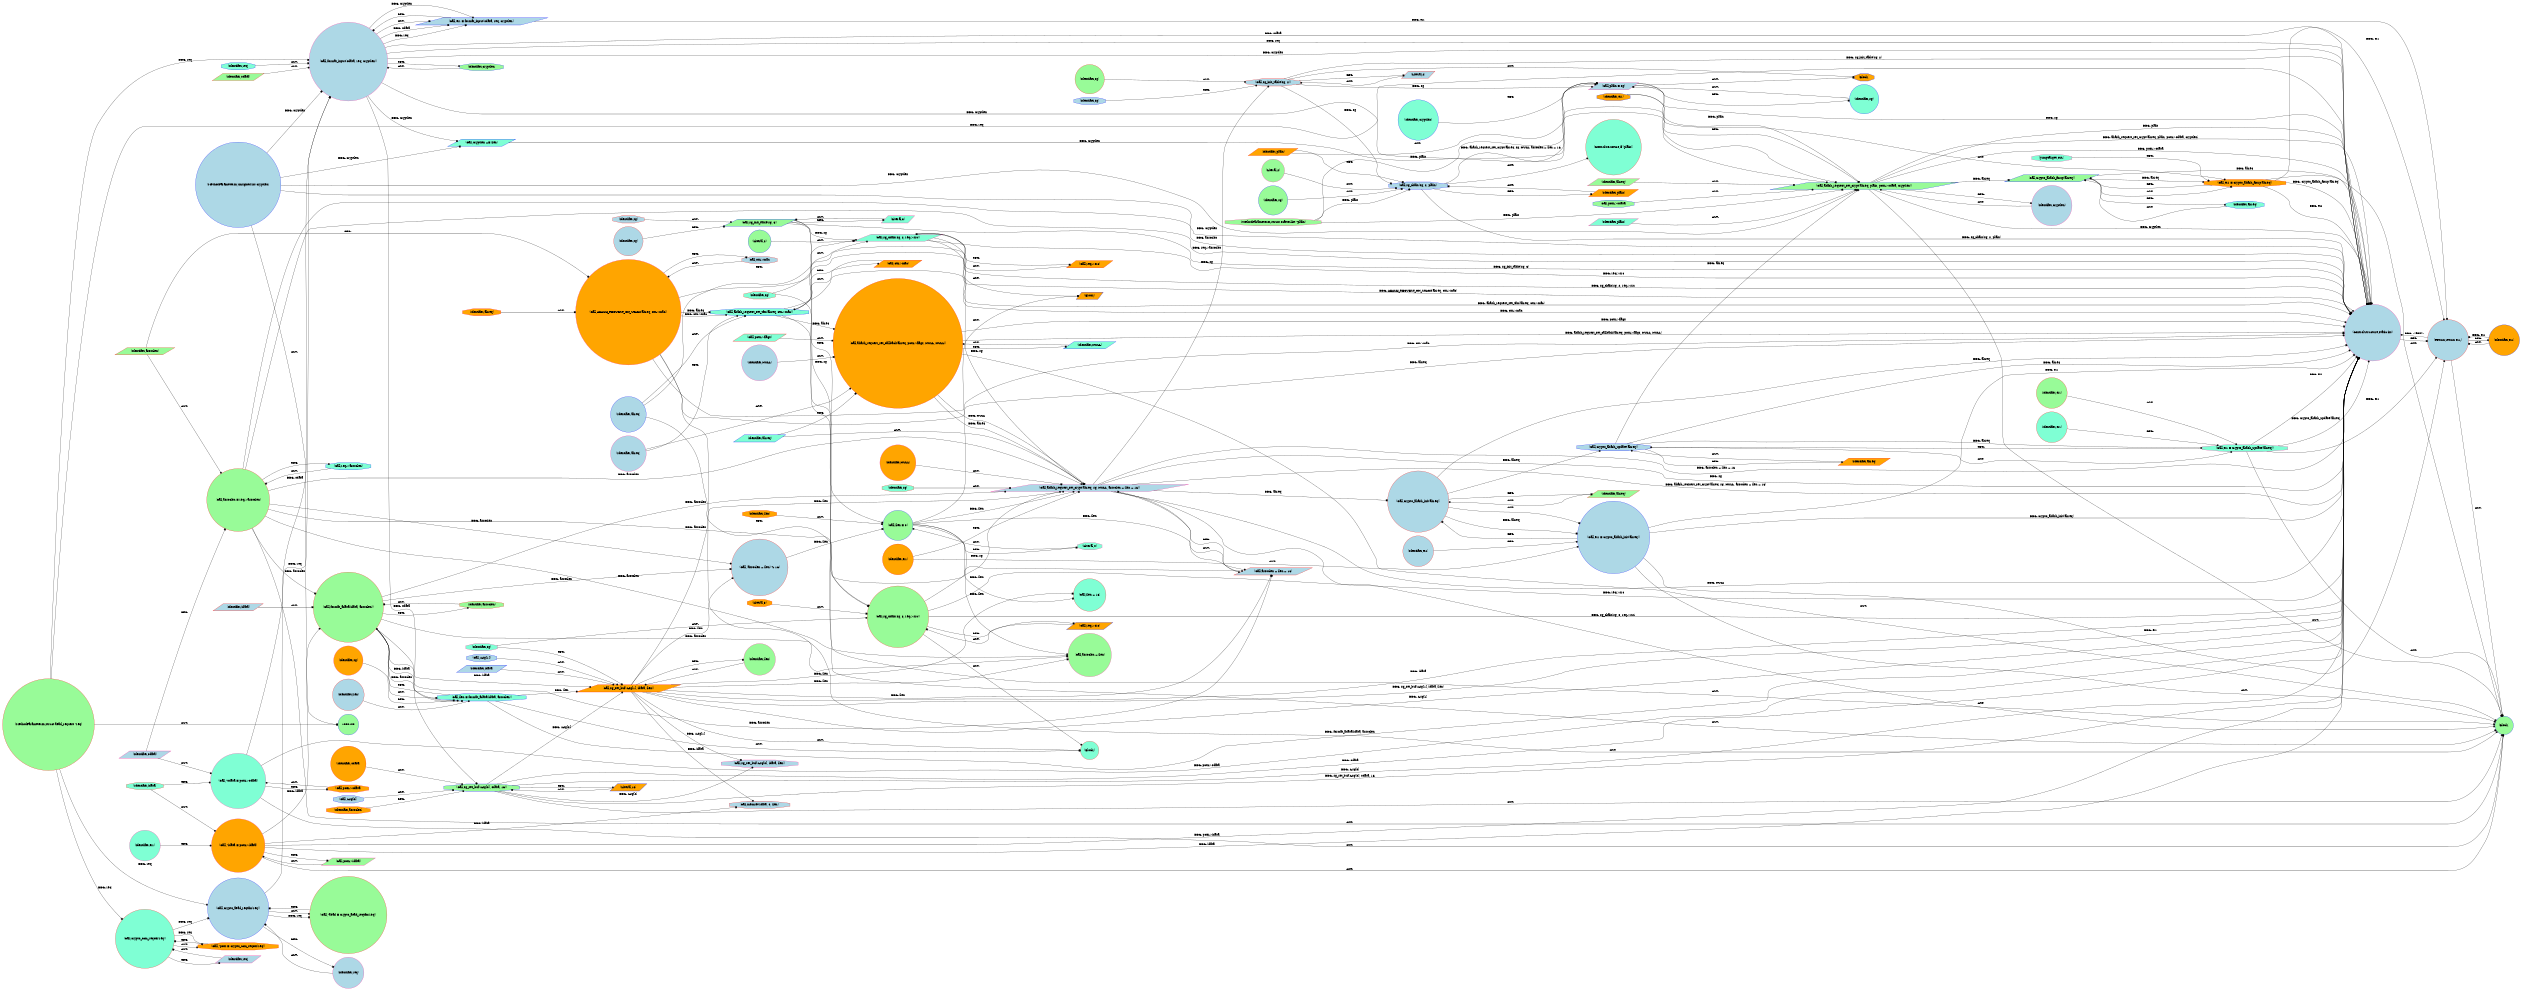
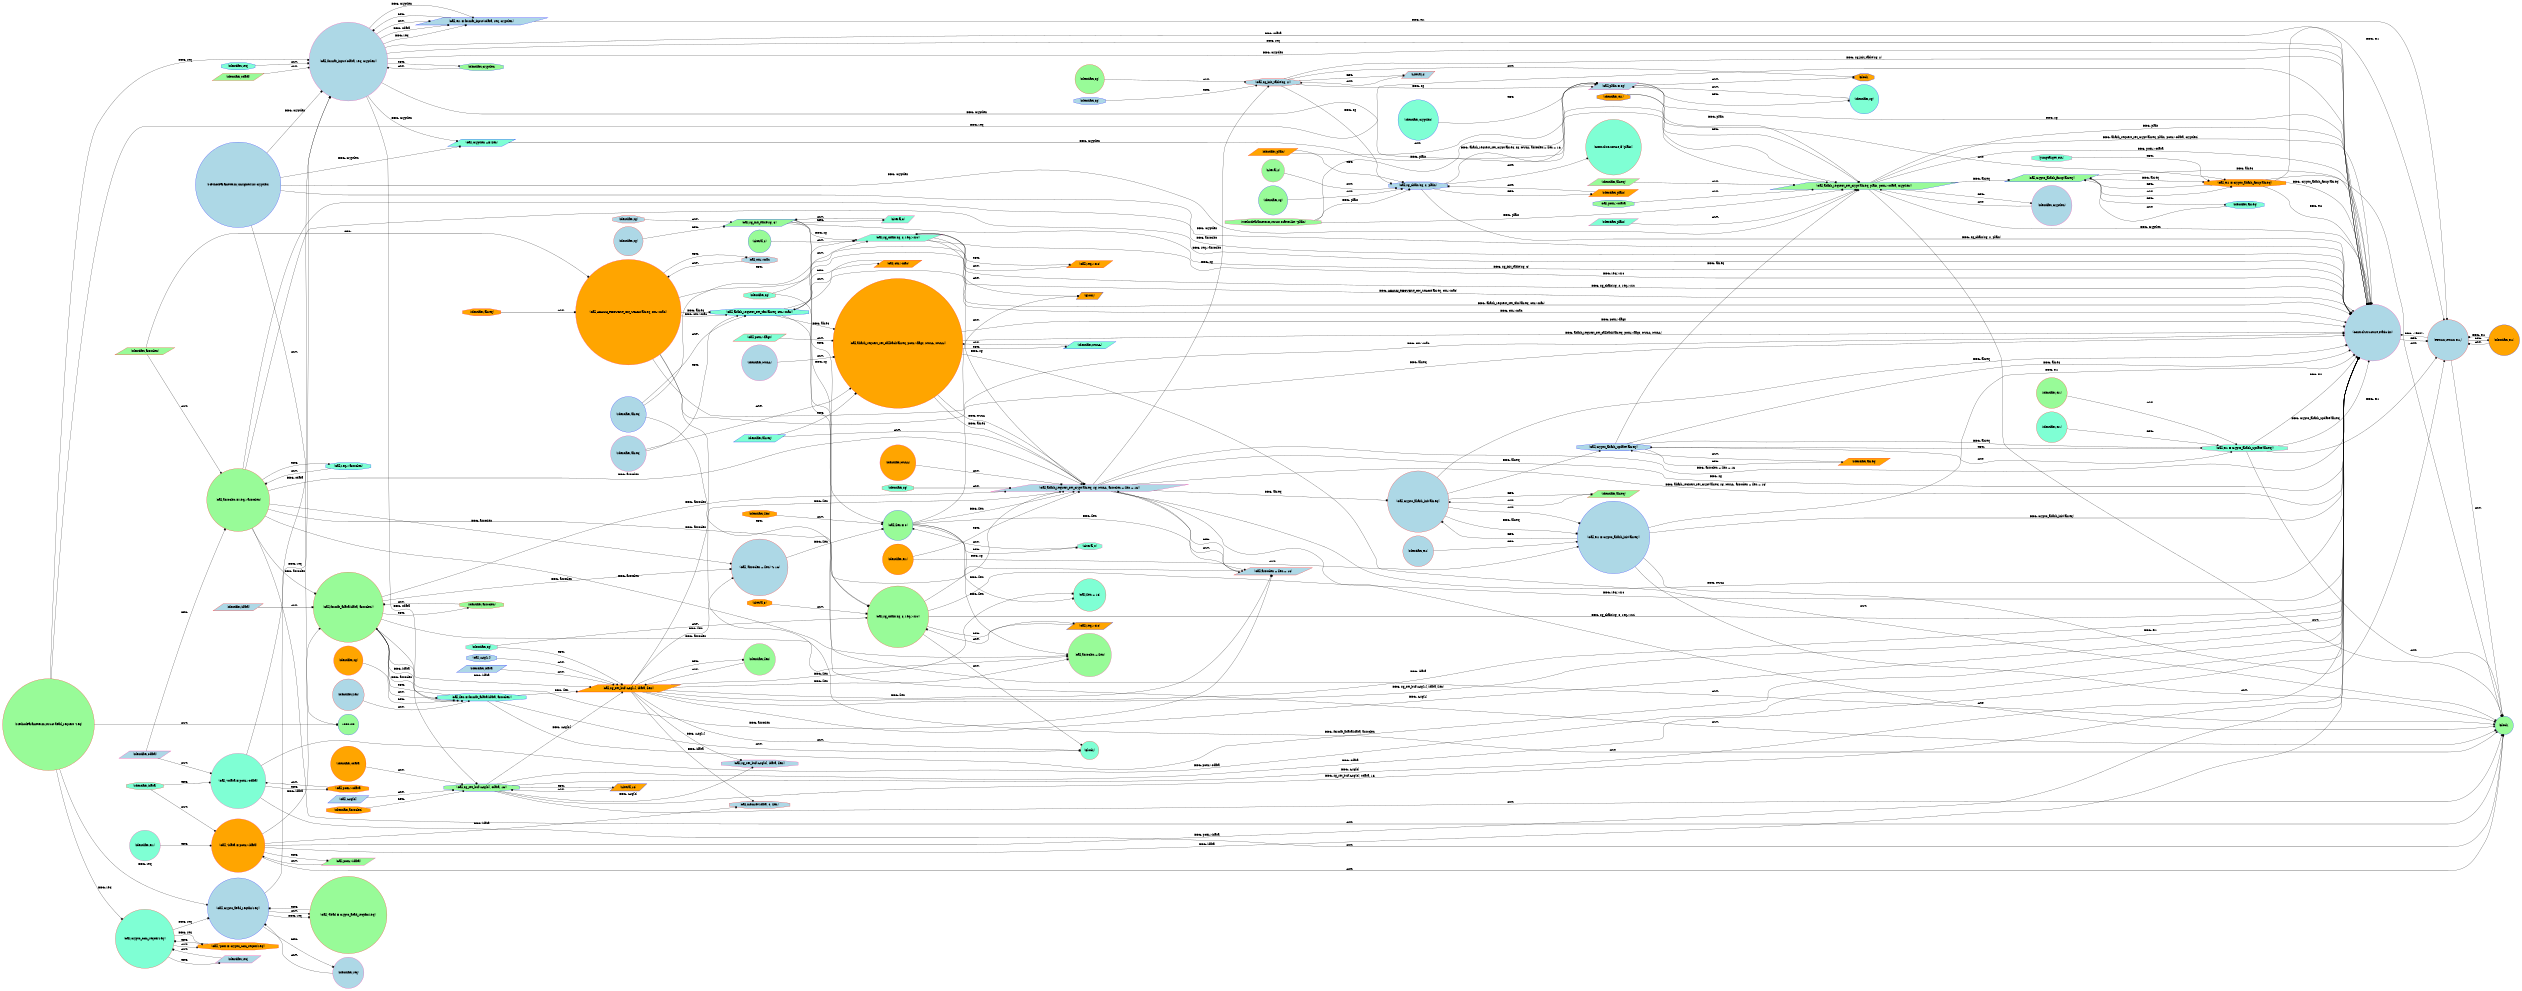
node "(Call,&sg[0])": shape octagon -> parallelogram
